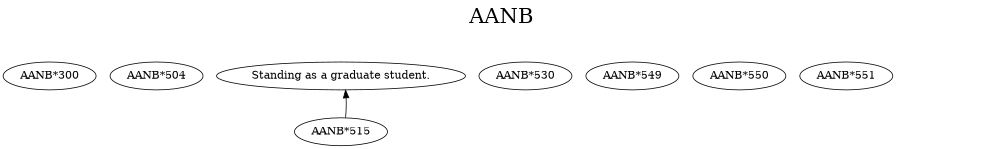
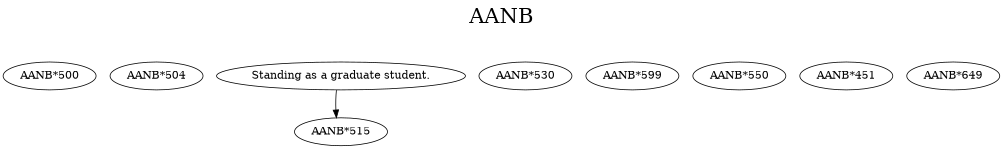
node "AANB*300": label "AANB*300" -> "AANB*500"
node "AANB*549": label "AANB*549" -> "AANB*599"
node "AANB*551": label "AANB*551" -> "AANB*451"
node "AANB*649": added
edge "AANB*515" -> "Standing as a graduate student.": reversed
